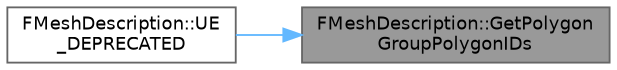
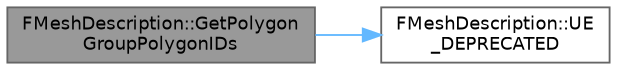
edge "FMeshDescription::UE _DEPRECATED" -> "FMeshDescription::GetPolygon GroupPolygonIDs": reversed
